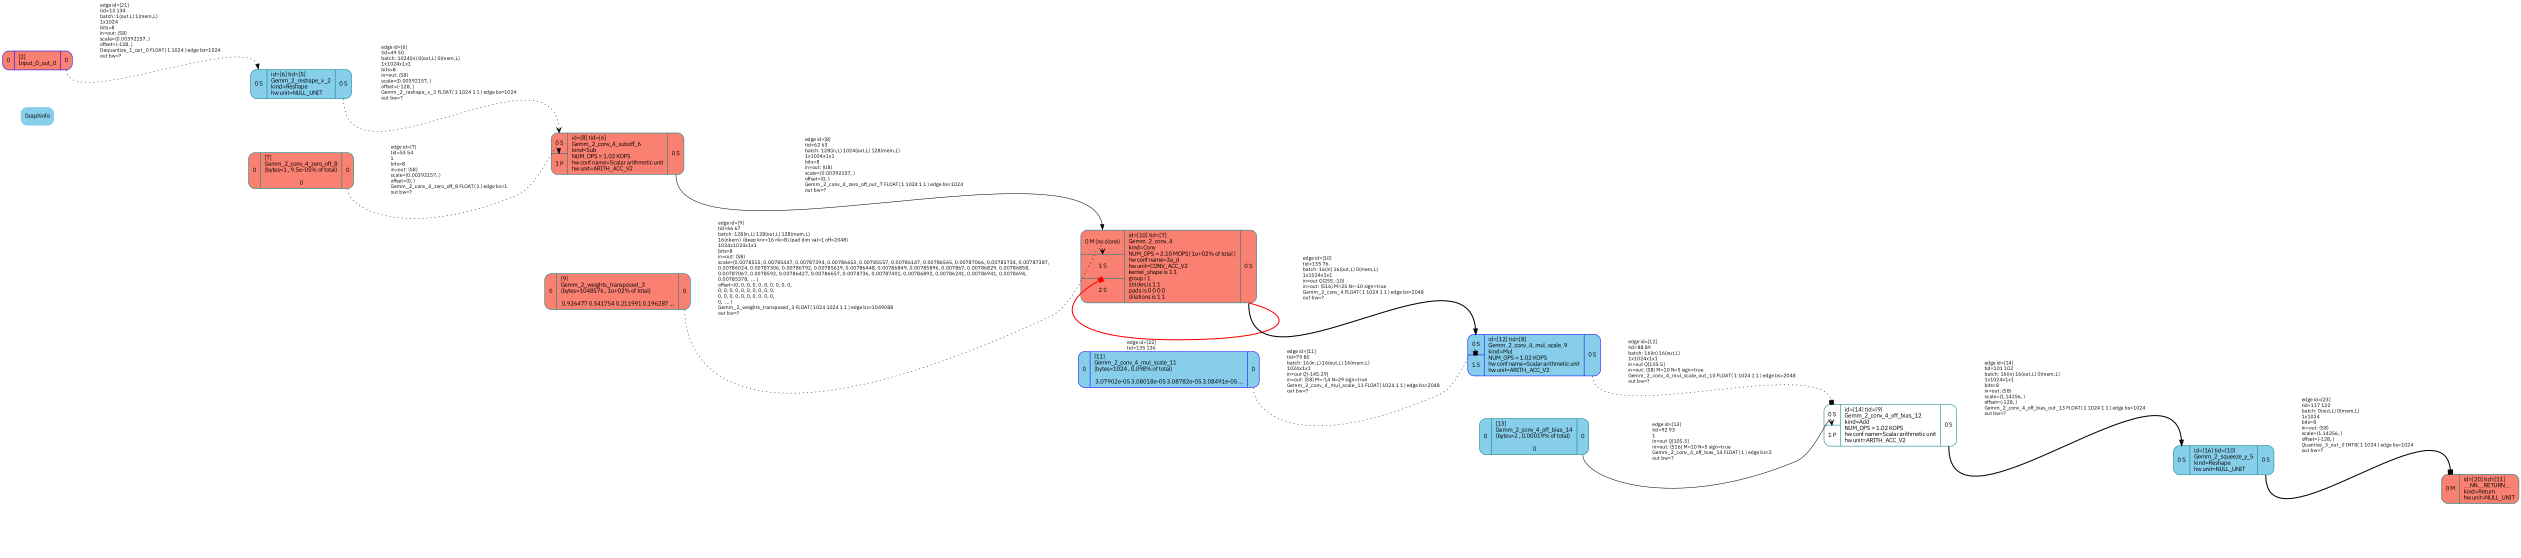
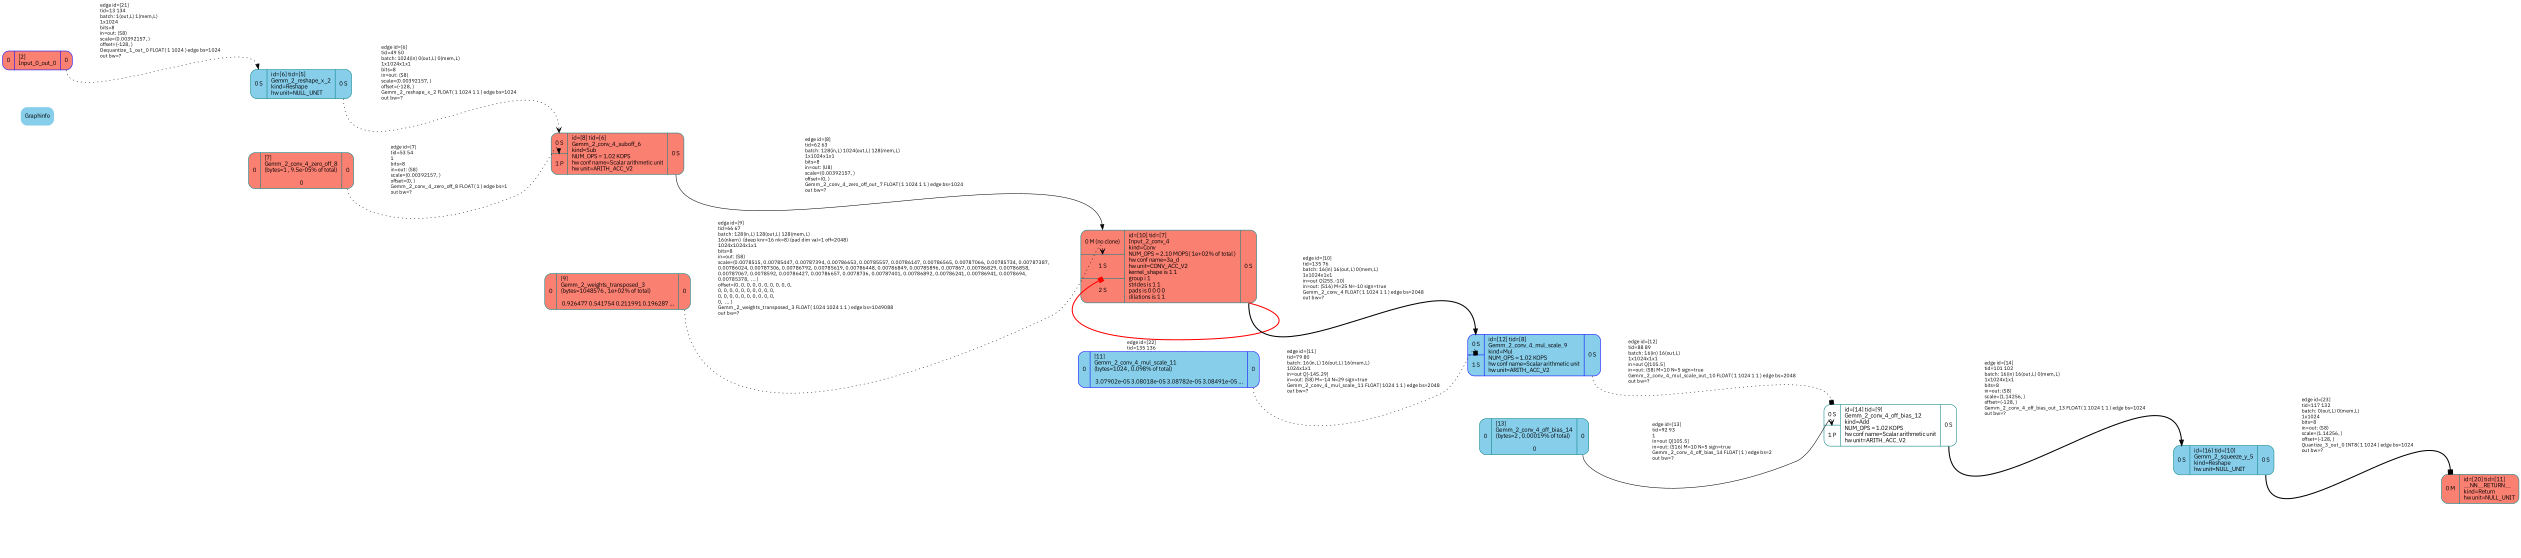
node "0 M (no clone)": text "Gemm_2_conv_4" -> "Input_2_conv_4"
